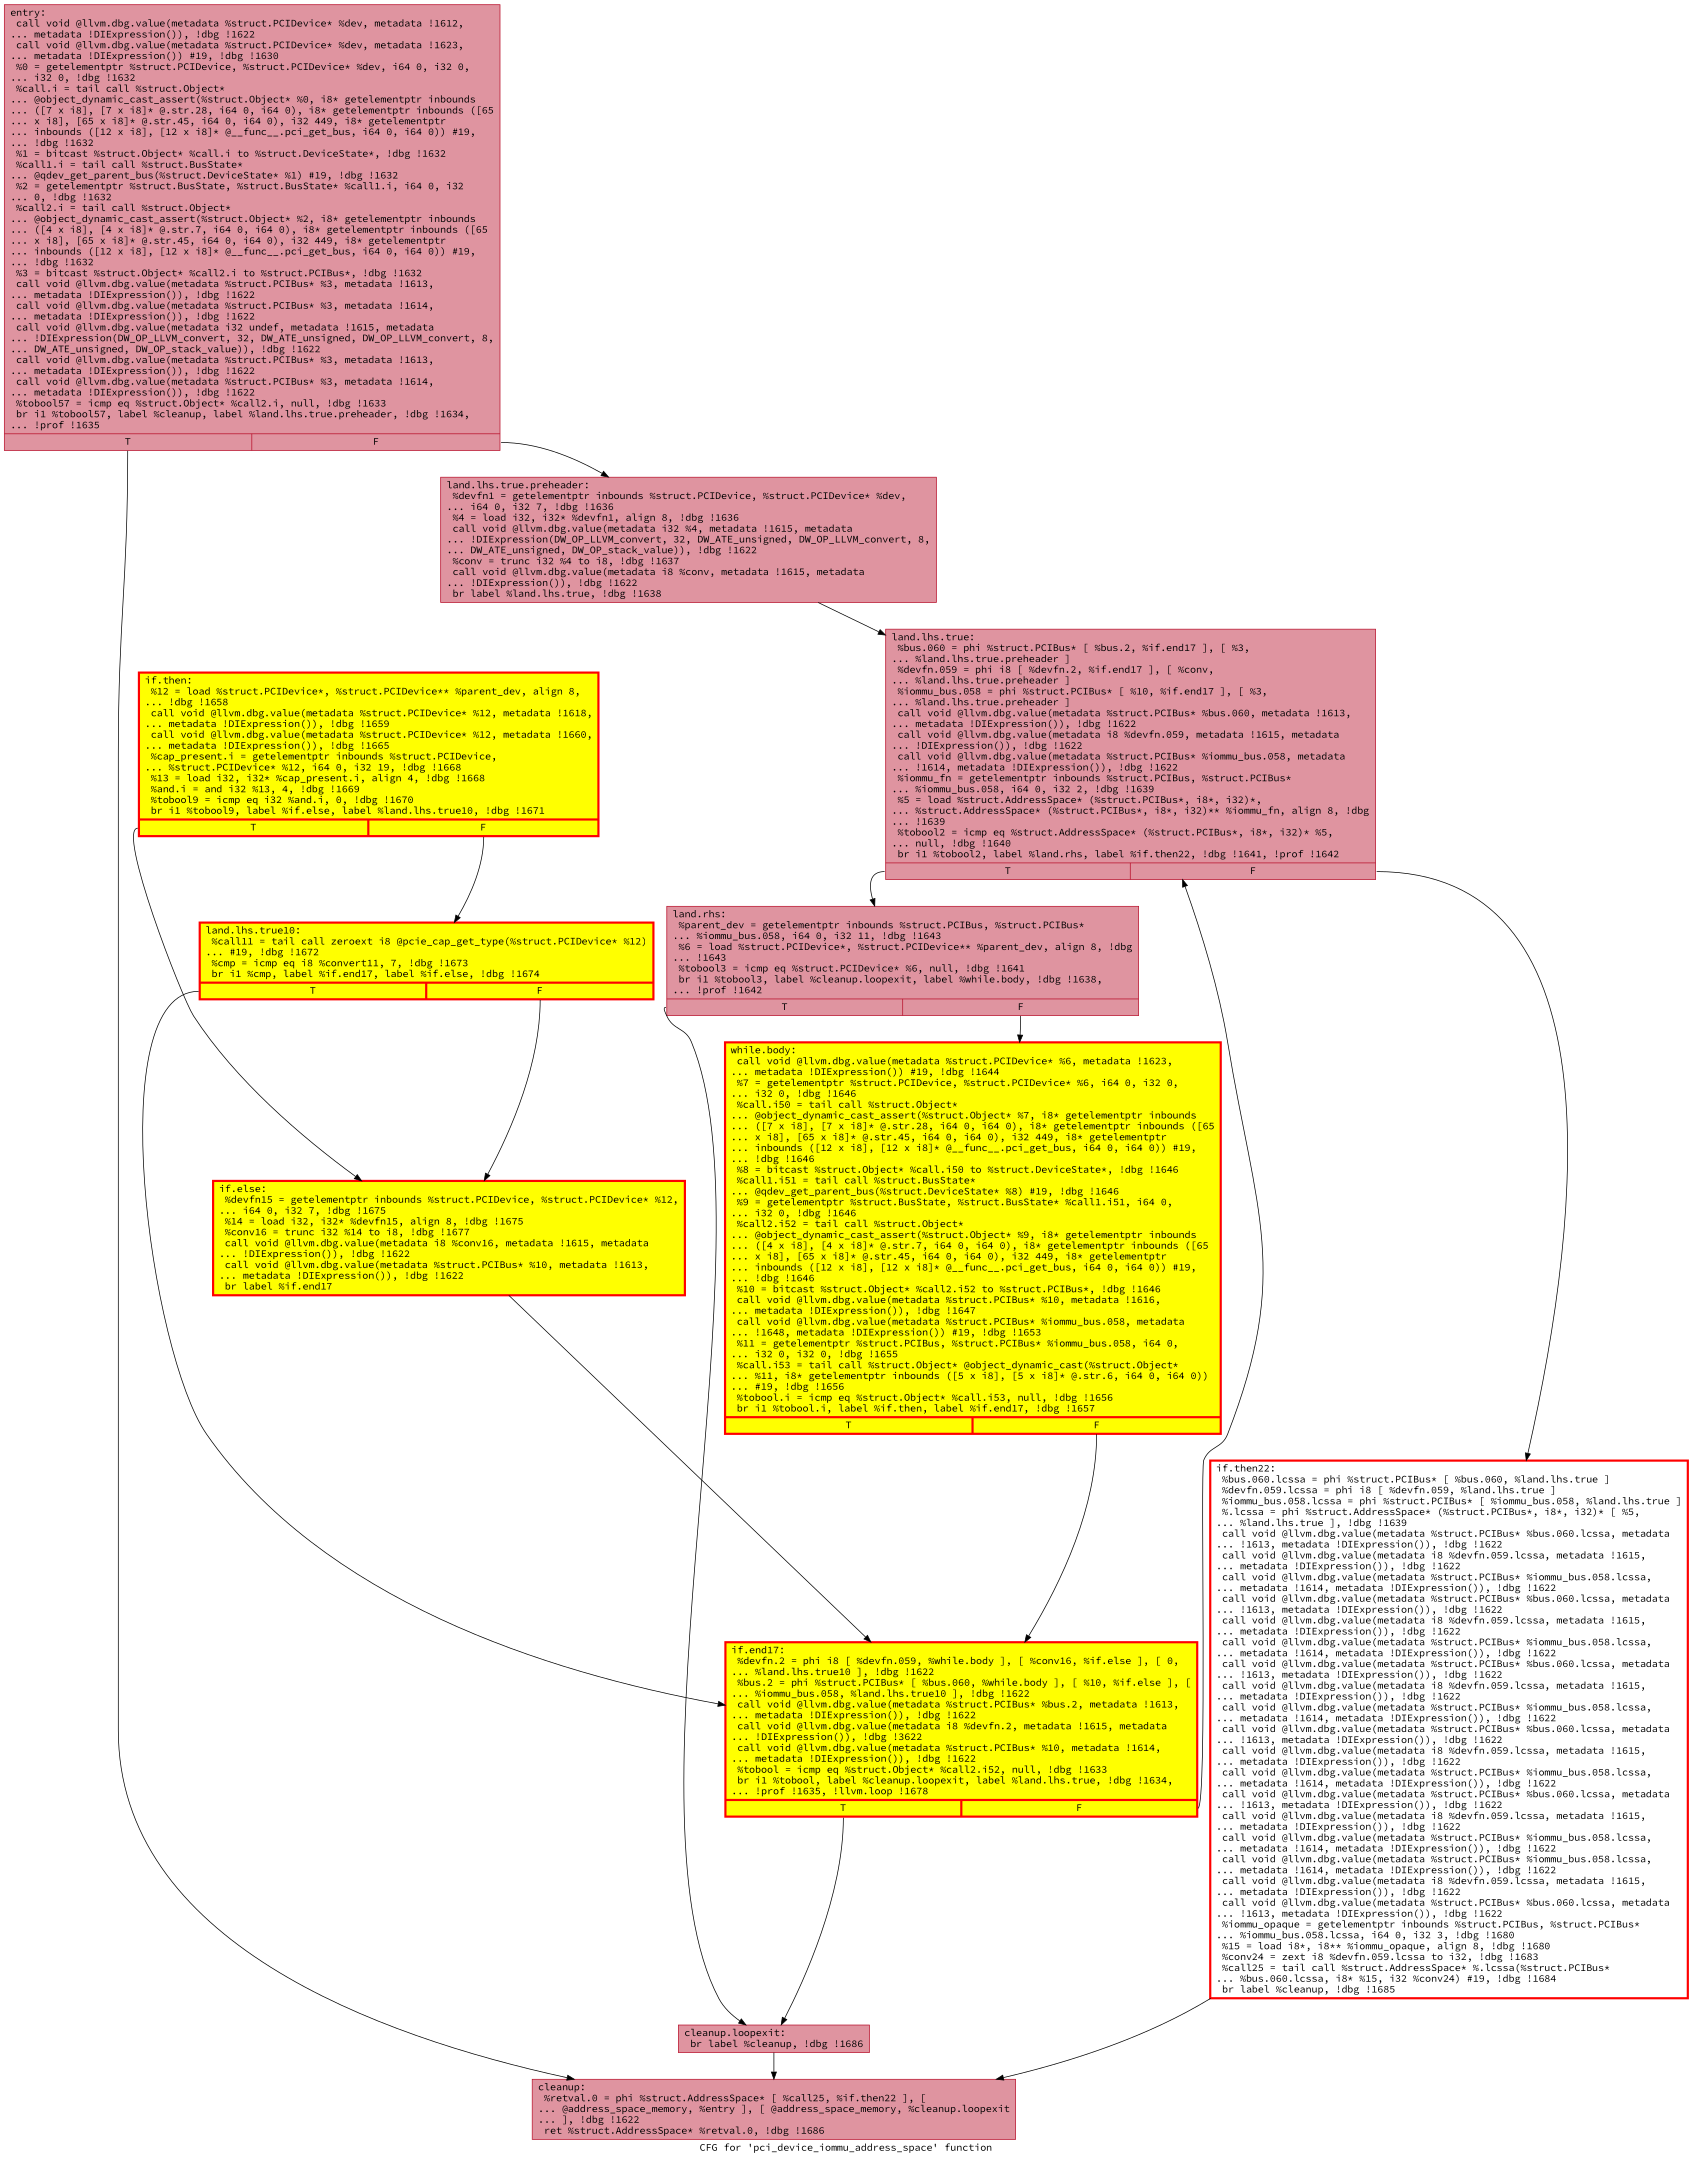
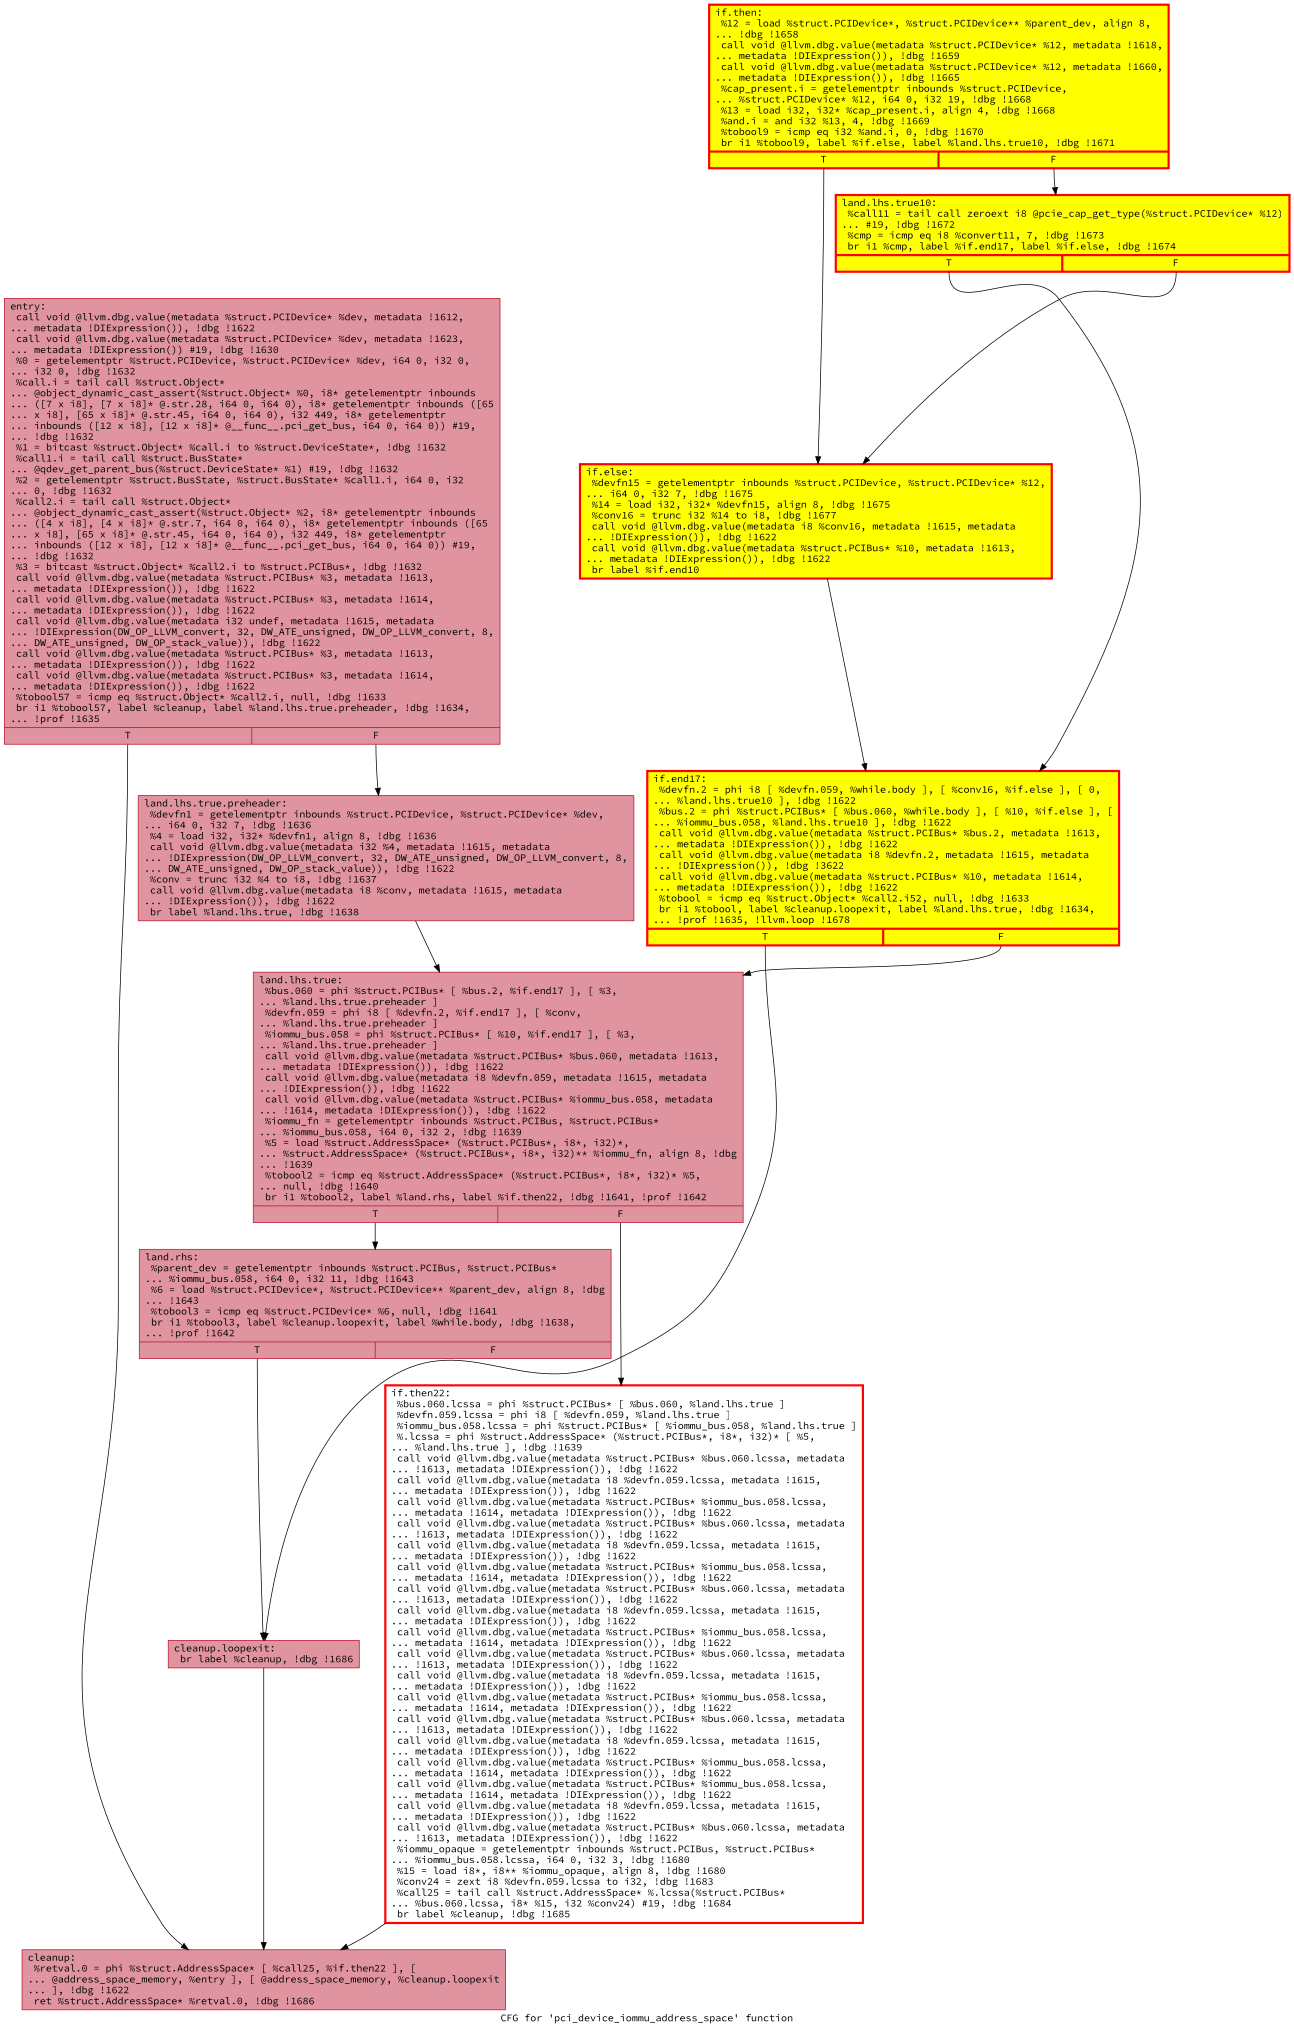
node "while.body:": removed
node "if.else:": text "br label %if.end17" -> "br label %if.end10"
